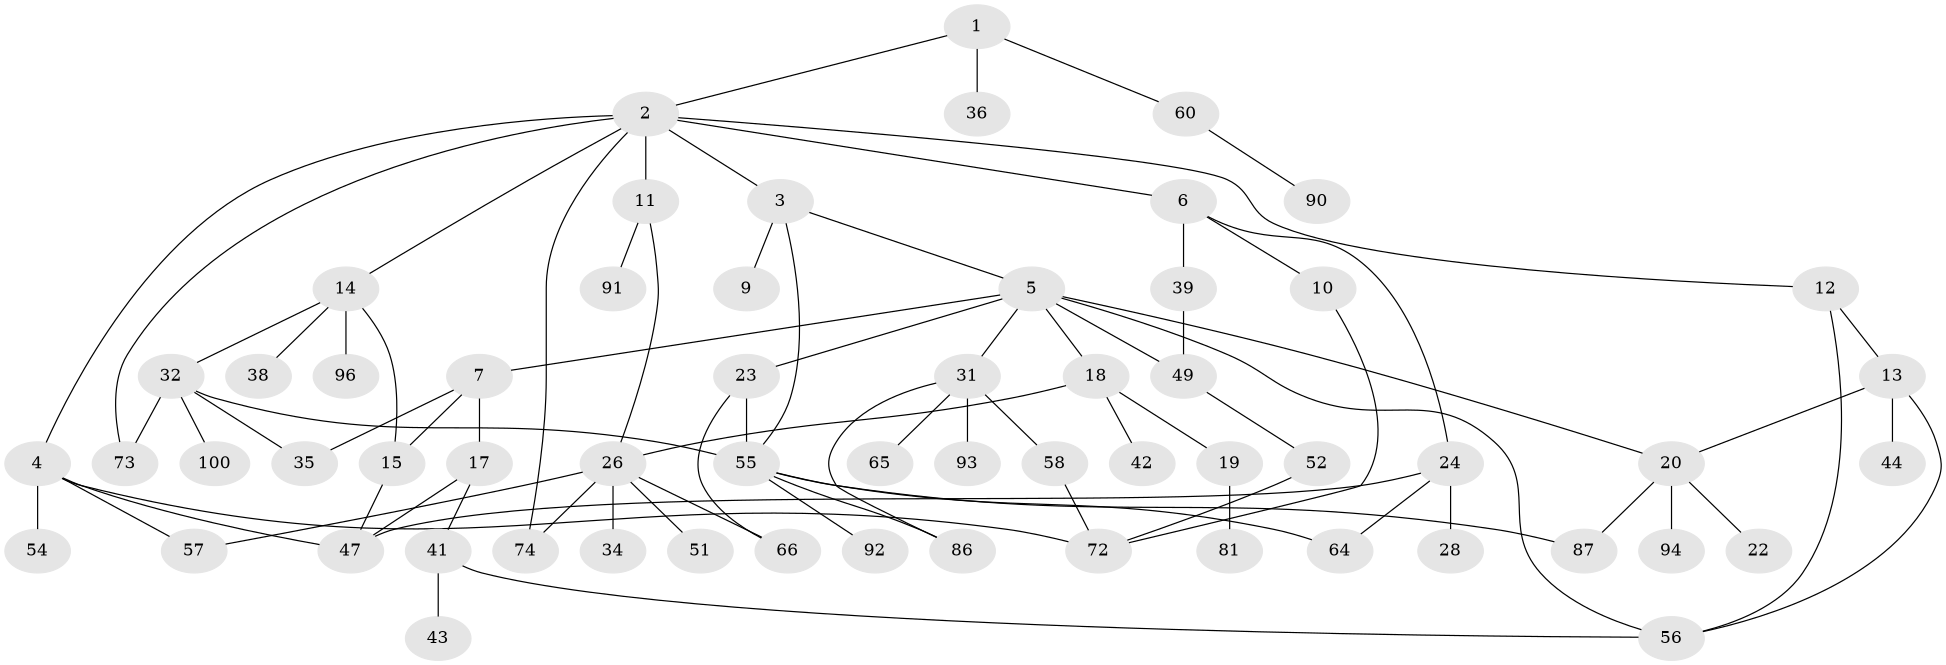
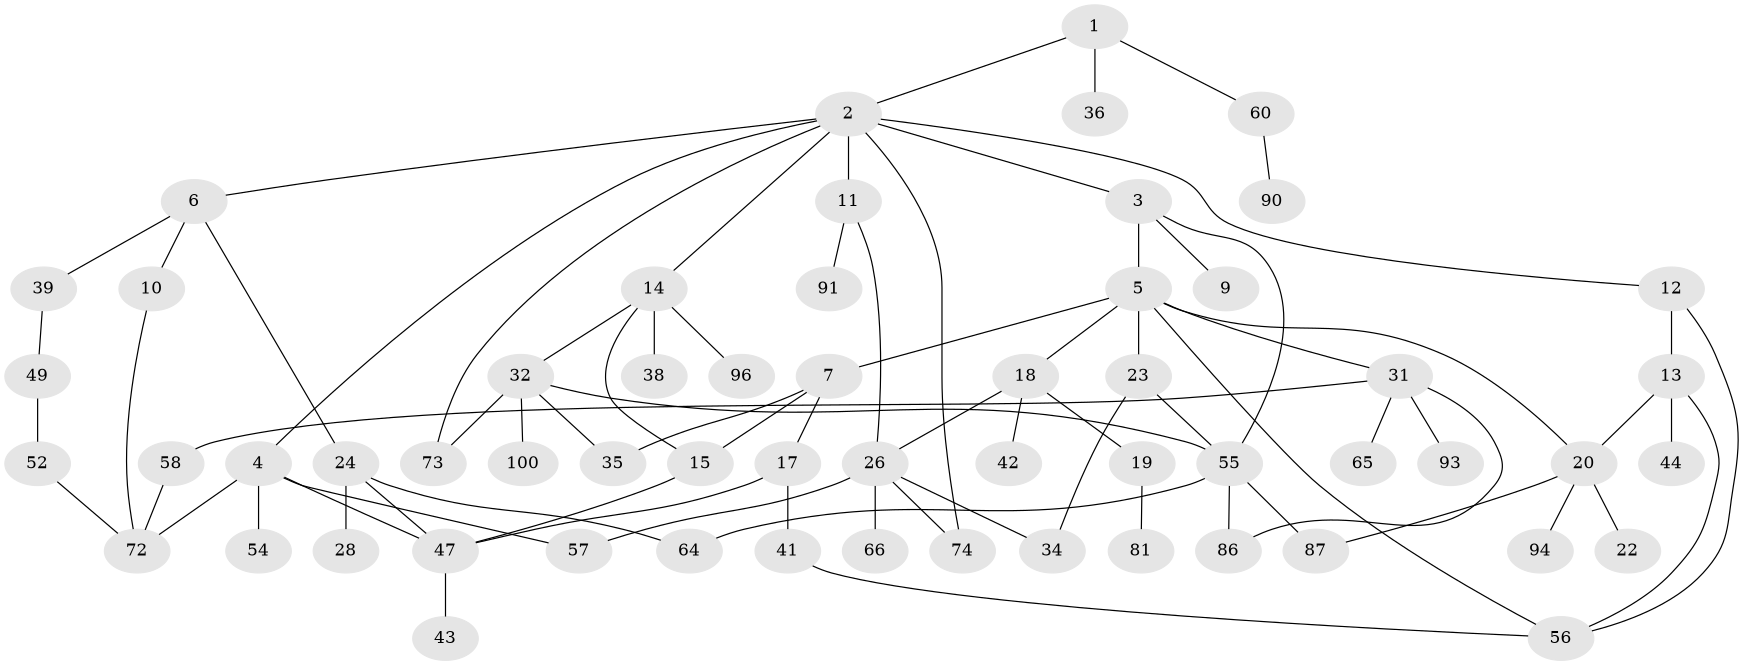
edge "5" -- "49": removed
edge "23" -- "66": now "23" -- "34"
node "51": removed
node "92": removed
edge "41" -- "43": now "47" -- "43"
